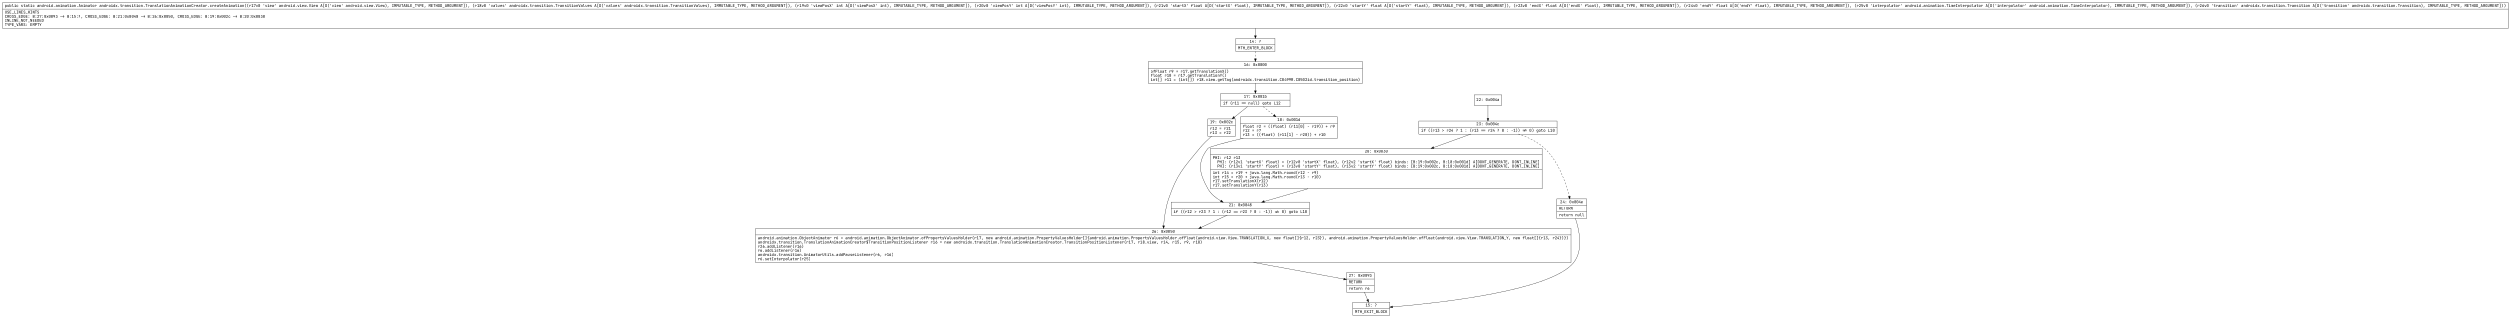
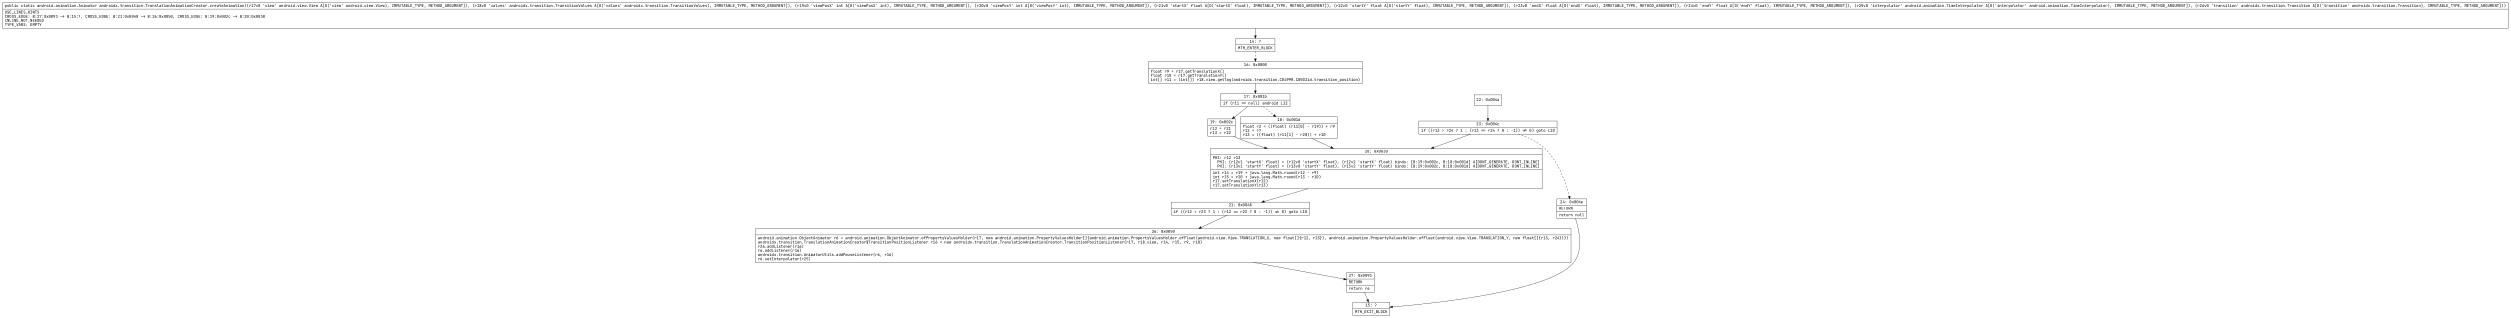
node "16: 0x0000": text "ofFloat r9 = r17.getTranslationX()" -> "float r9 = r17.getTranslationX()"
node "17: 0x001b": text "if (r11 == null) goto L12" -> "if (r11 == null) android L12"
edge "18: 0x001d" -> "21: 0x0048": now "18: 0x001d" -> "20: 0x0030"
edge "19: 0x002c" -> "26: 0x0050": now "19: 0x002c" -> "20: 0x0030"
